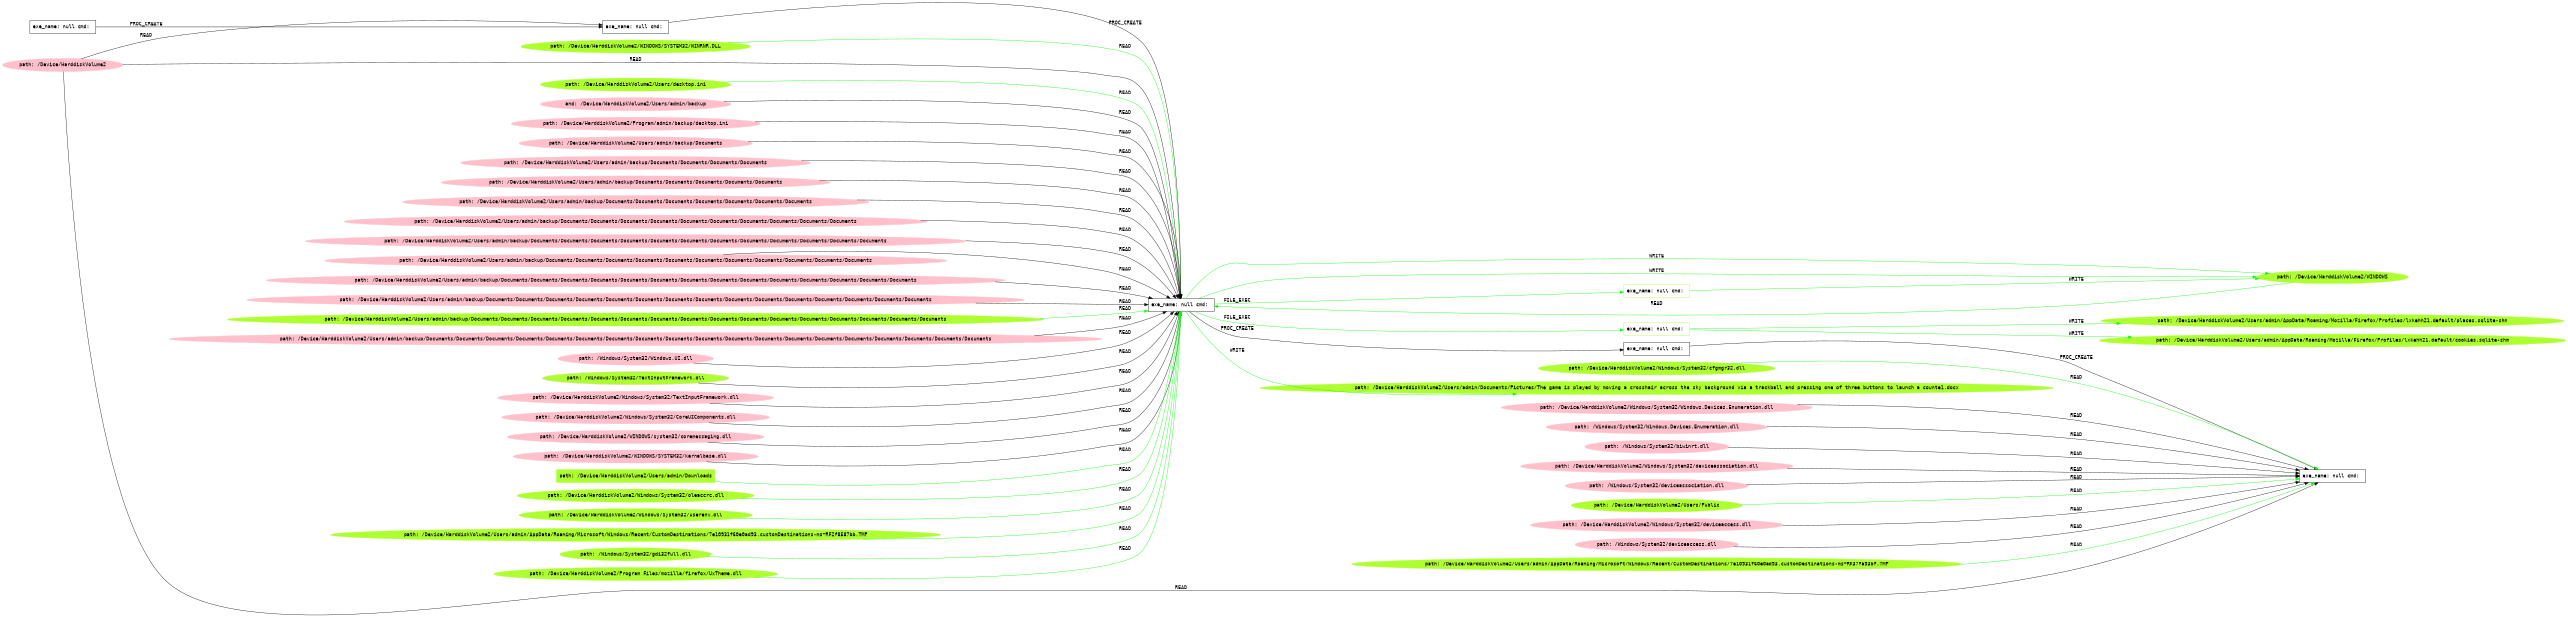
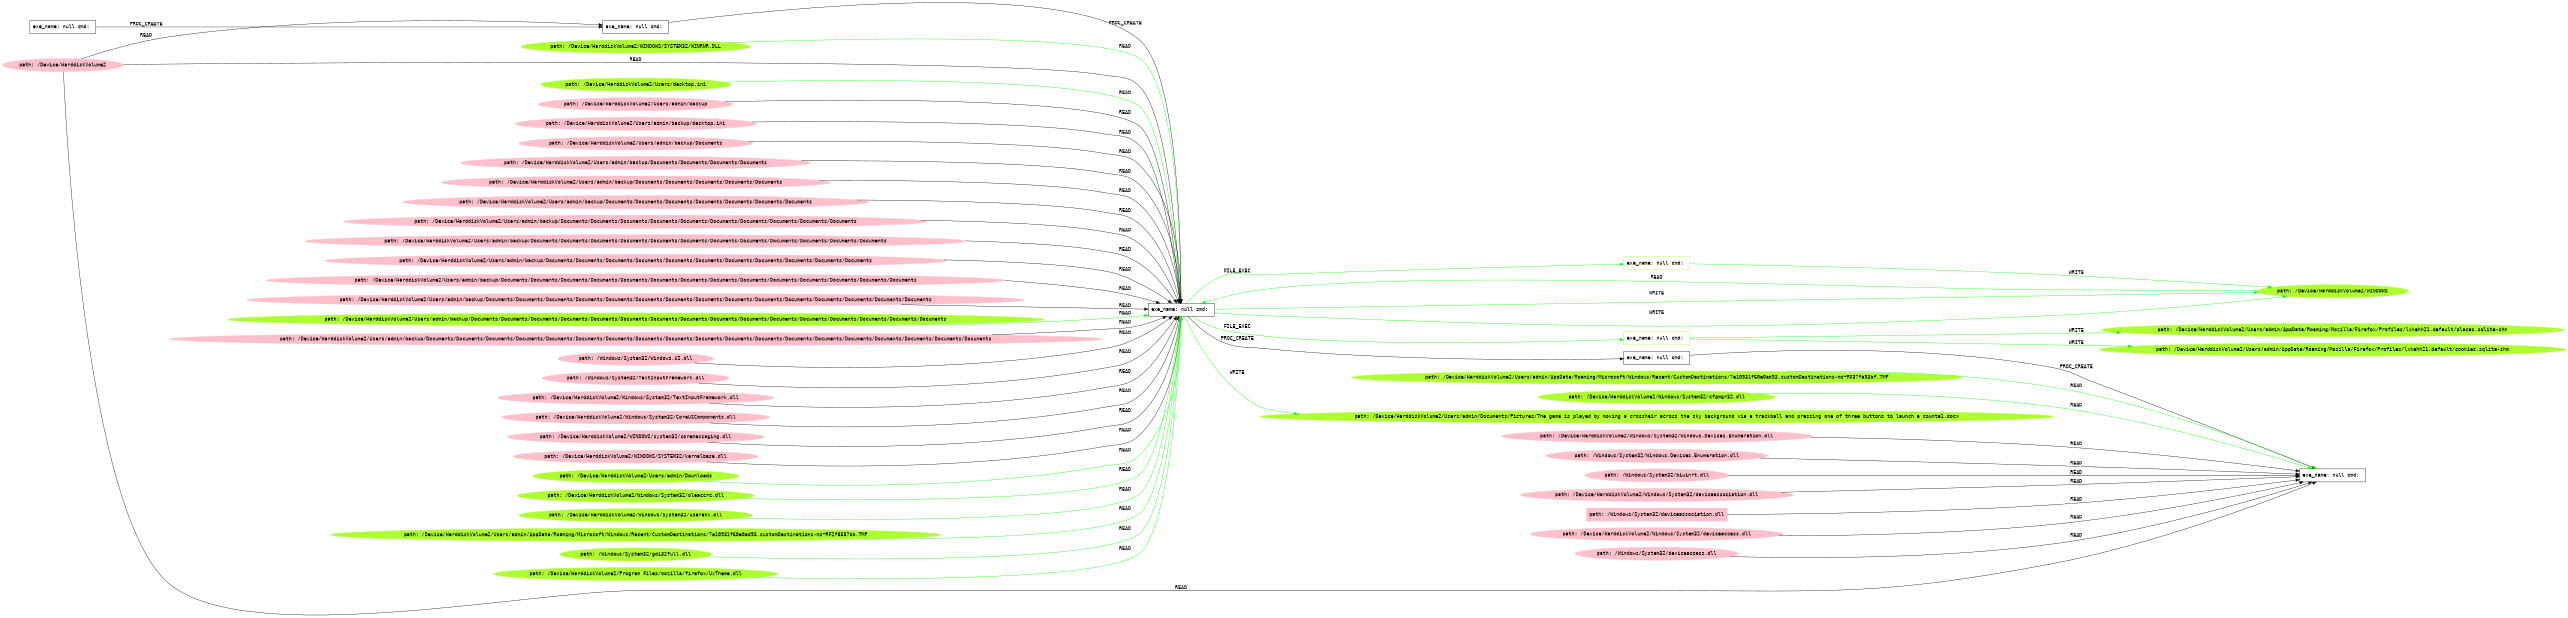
node "and: /Device/HarddiskVolume2/Users/admin/backup": label "and: /Device/HarddiskVolume2/Users/admin/backup" -> "path: /Device/HarddiskVolume2/Users/admin/backup"
node "path: /Device/HarddiskVolume2/Program/admin/backup/desktop.ini": label "path: /Device/HarddiskVolume2/Program/admin/backup/desktop.ini" -> "path: /Device/HarddiskVolume2/Users/admin/backup/desktop.ini"
node "path: /Windows/System32/TextInputFramework.dll": fillcolor greenyellow -> pink
node "path: /Device/HarddiskVolume2/Users/admin/Downloads": shape box -> ellipse
node "path: /Windows/System32/deviceassociation.dll": shape ellipse -> box
node "path: /Device/HarddiskVolume2/Users/Public": removed
